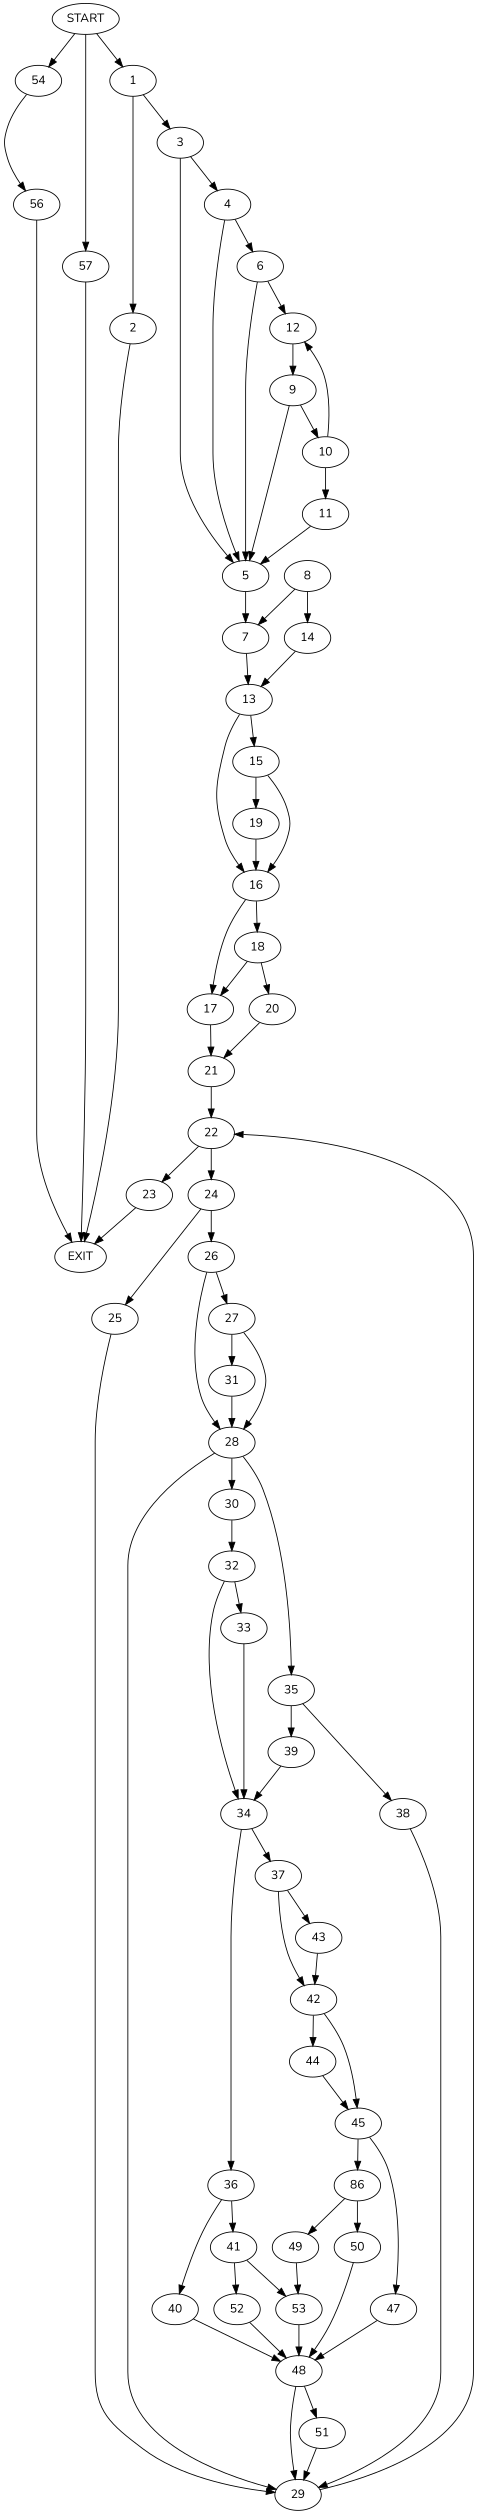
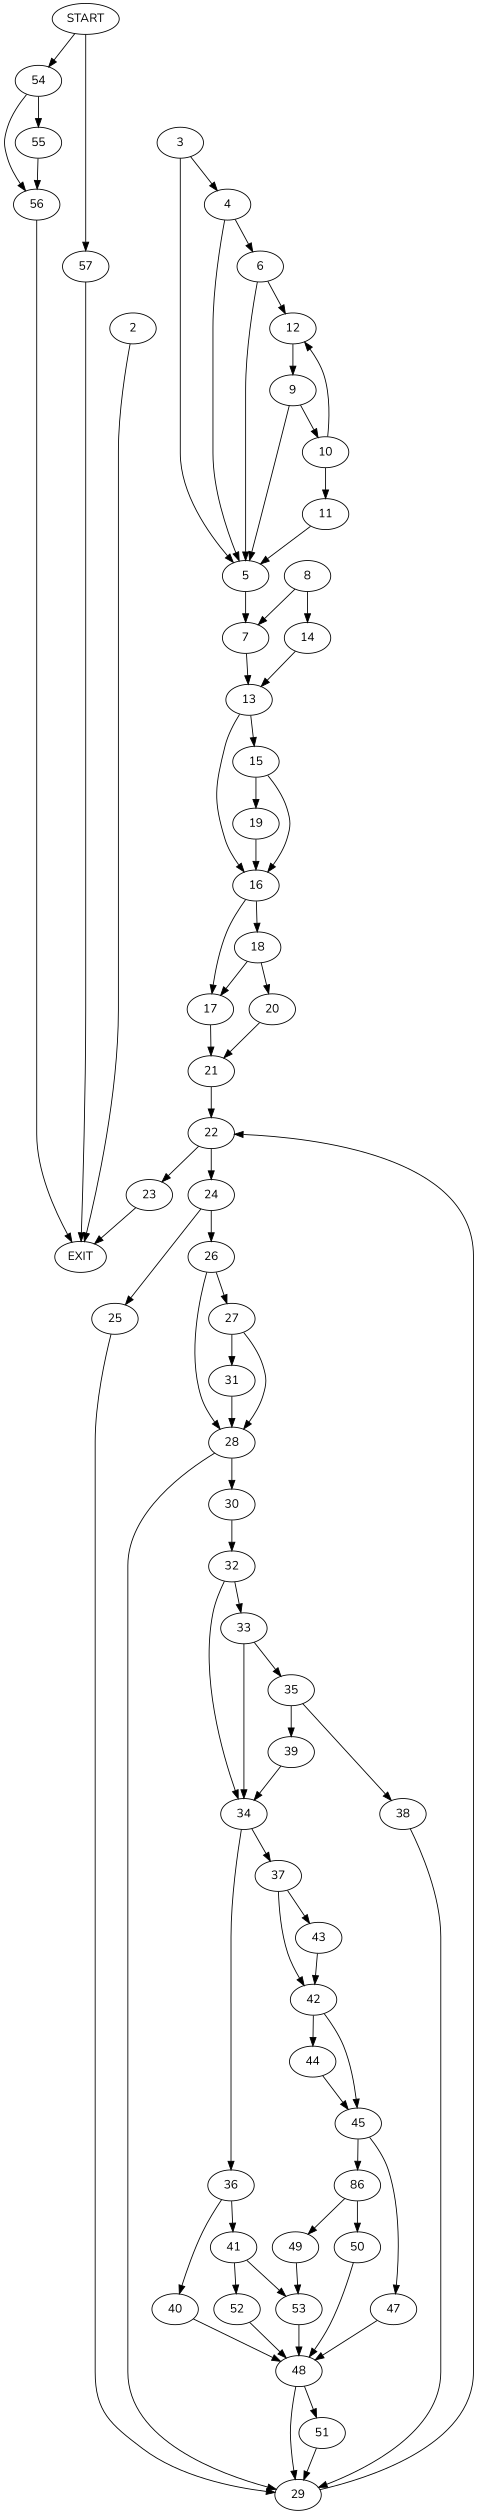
node "1": removed
node "55": added
edge "28" -> "35": now "33" -> "35"
